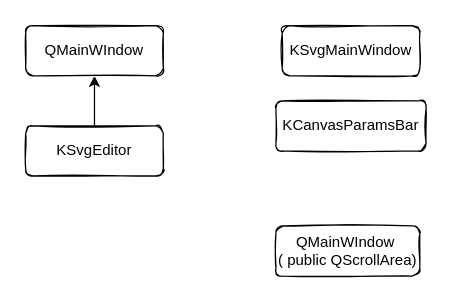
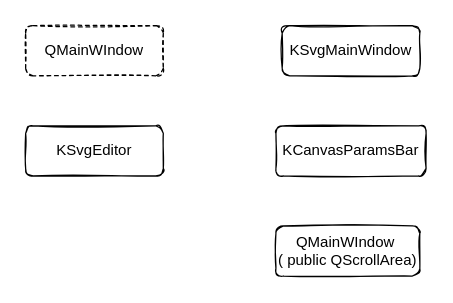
node "QMainWIndow": style solid -> dashed
edge "KSvgEditor" -> "QMainWIndow": removed
node "KCanvasParamsBar": moved (351, 126) -> (351, 151)
